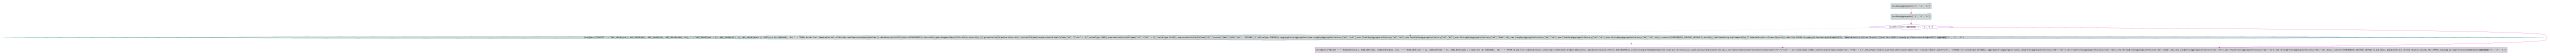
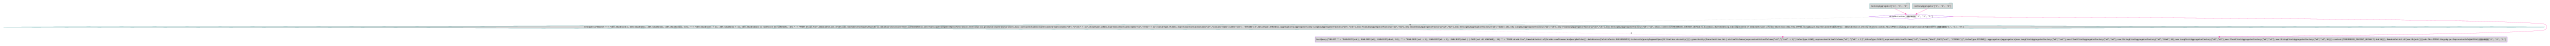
edge "testAnyAggregator['0', '1', '0']" -> "testAnyAggregator['1', '0', '0']": now "testAnyAggregator['0', '1', '0']" -> "skipVectorize()@@@3@@@['1', '1', '1']"
